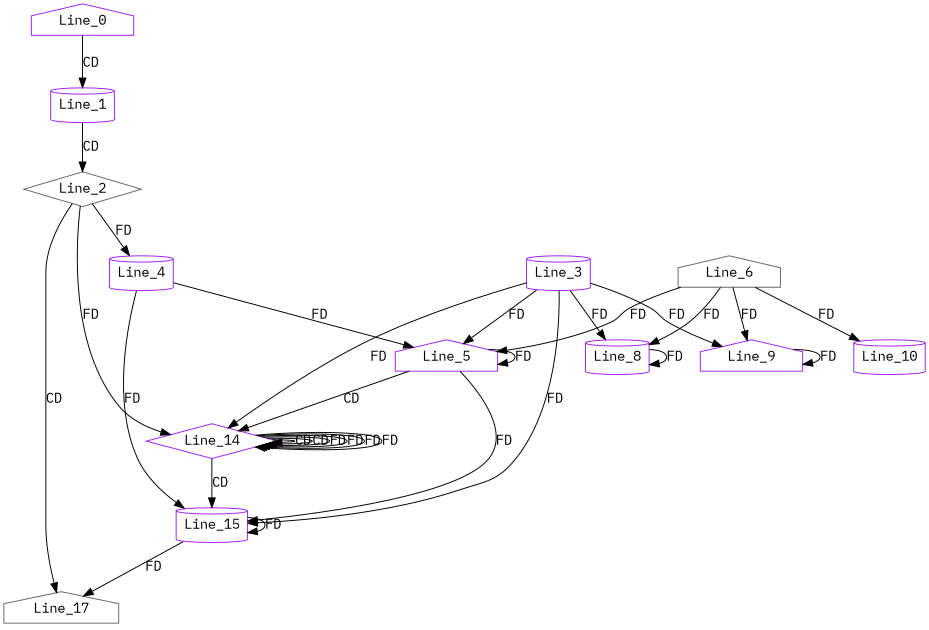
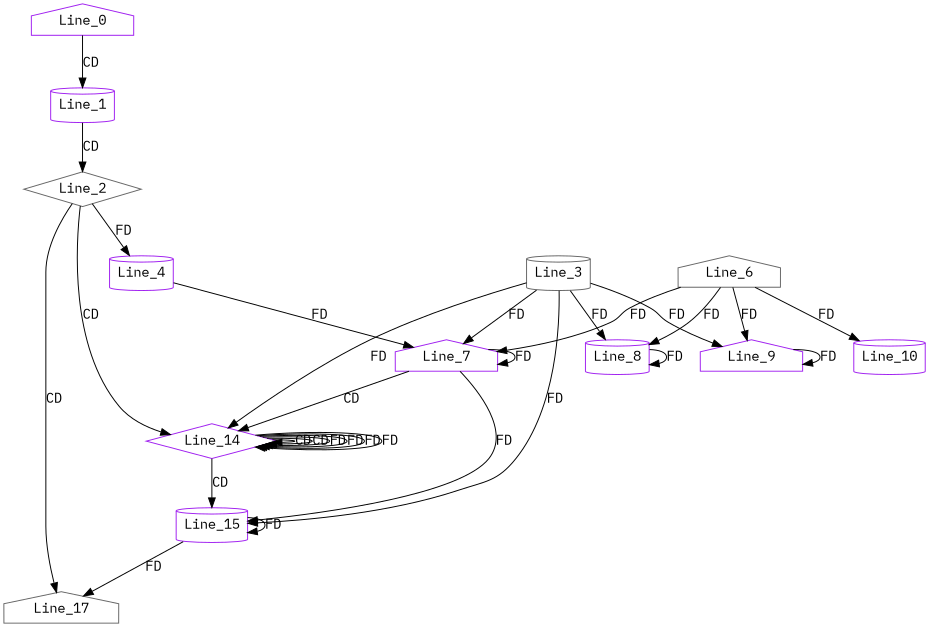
node "Line_3": color purple -> gray40
edge "Line_2" -> "Line_14": label "FD" -> "CD"
node "Line_5": label "Line_5" -> "Line_7"
edge "Line_4" -> "Line_15": removed, label "FD"
